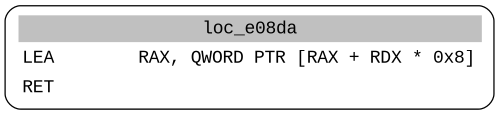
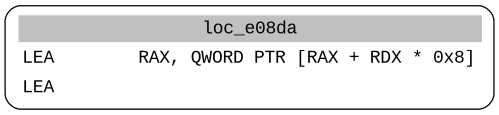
node "loc_e08da": text "RET" -> "LEA"
